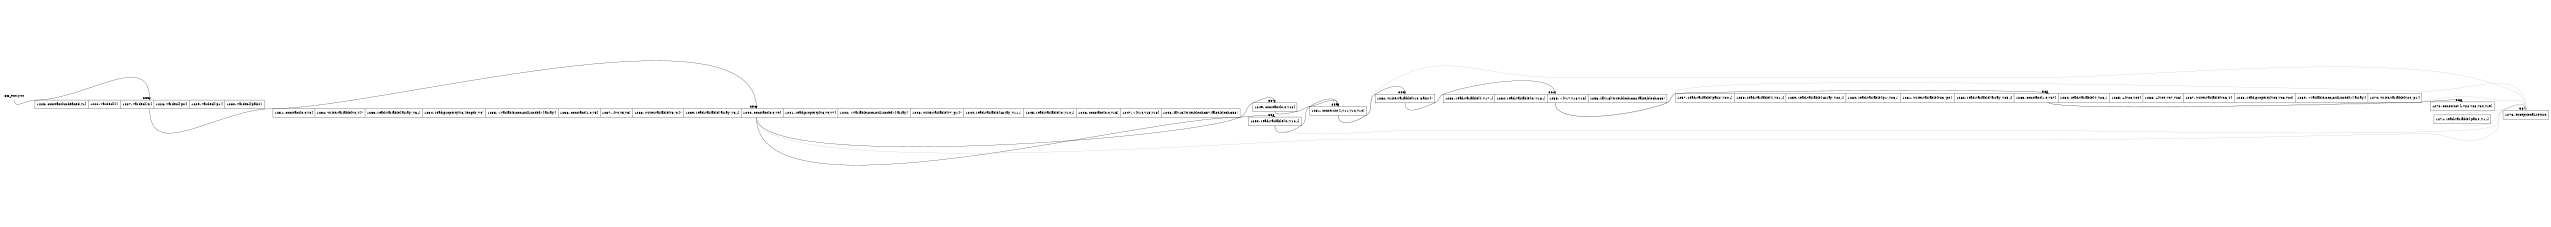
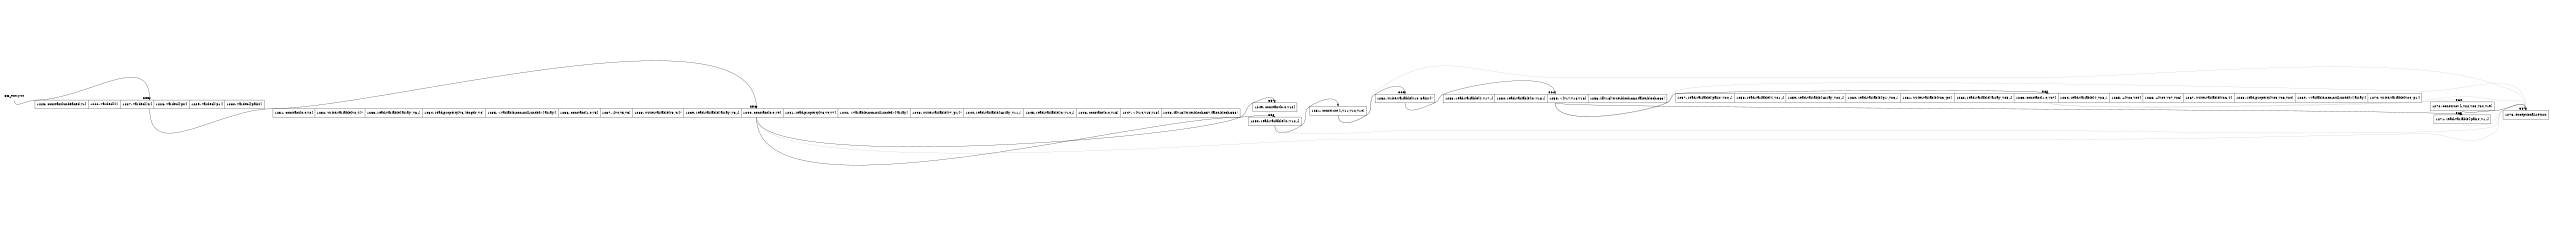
edge "1257: read-variable['pairs',v20,-]" -> "1272: construct [-,v22,v23,v24,v19]": color black -> gray
edge "1249: constant[0.0,v12]" -> "1251: construct [-,v11,v12,v10]": removed
edge "1253: read-variable['i',v17,-]" -> "1271: read-variable['pairs',v1,-]": added
edge "1272: construct [-,v22,v23,v24,v19]" -> "1276: exceptional-return": color gray -> black
